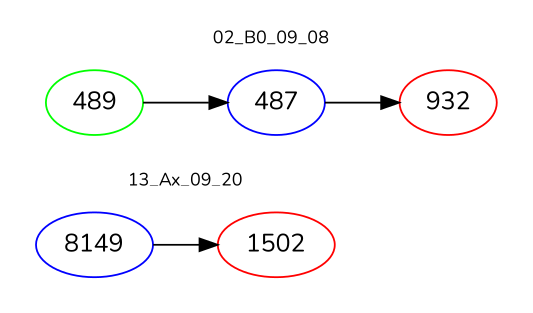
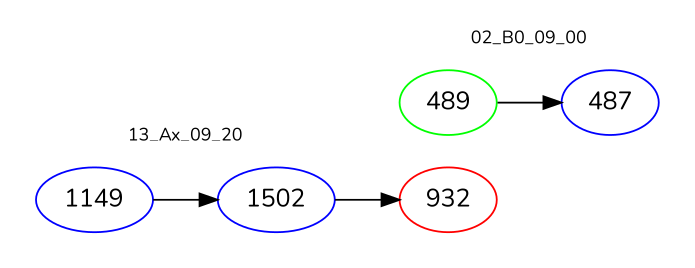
cluster "02_B0_09_08": label "02_B0_09_08" -> "02_B0_09_00"
edge "487" -> "932": now "1502" -> "932"
node "8149": label "8149" -> "1149"
node "1502": color red -> blue
